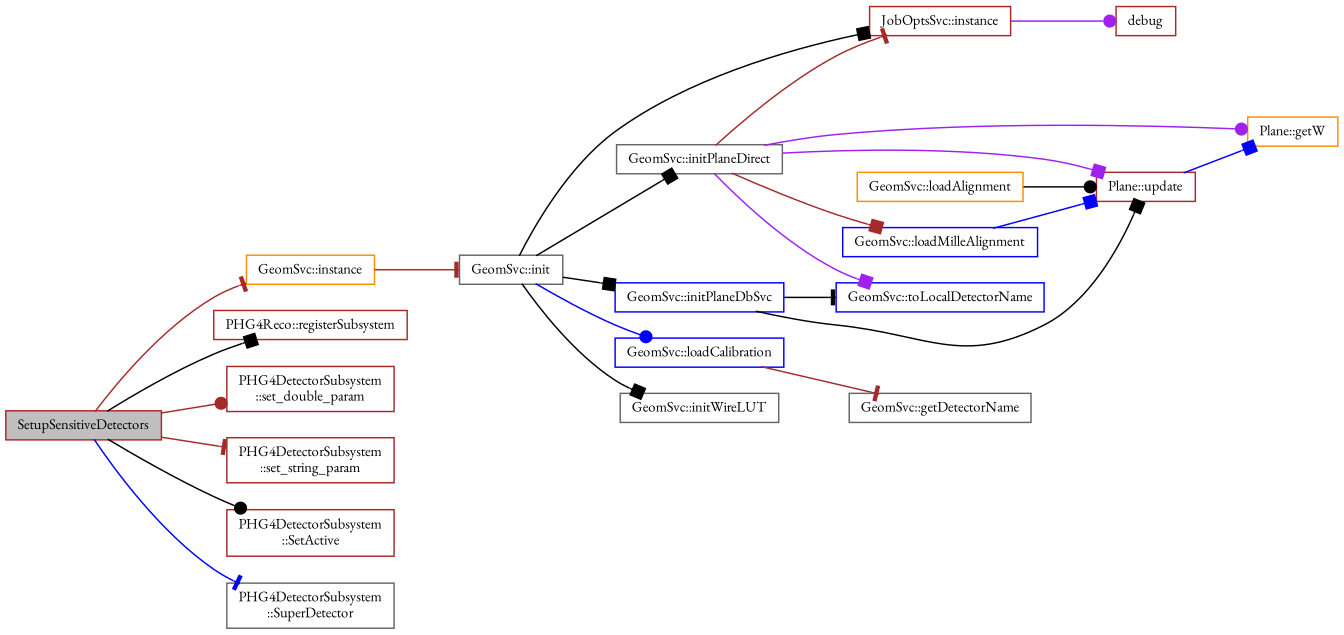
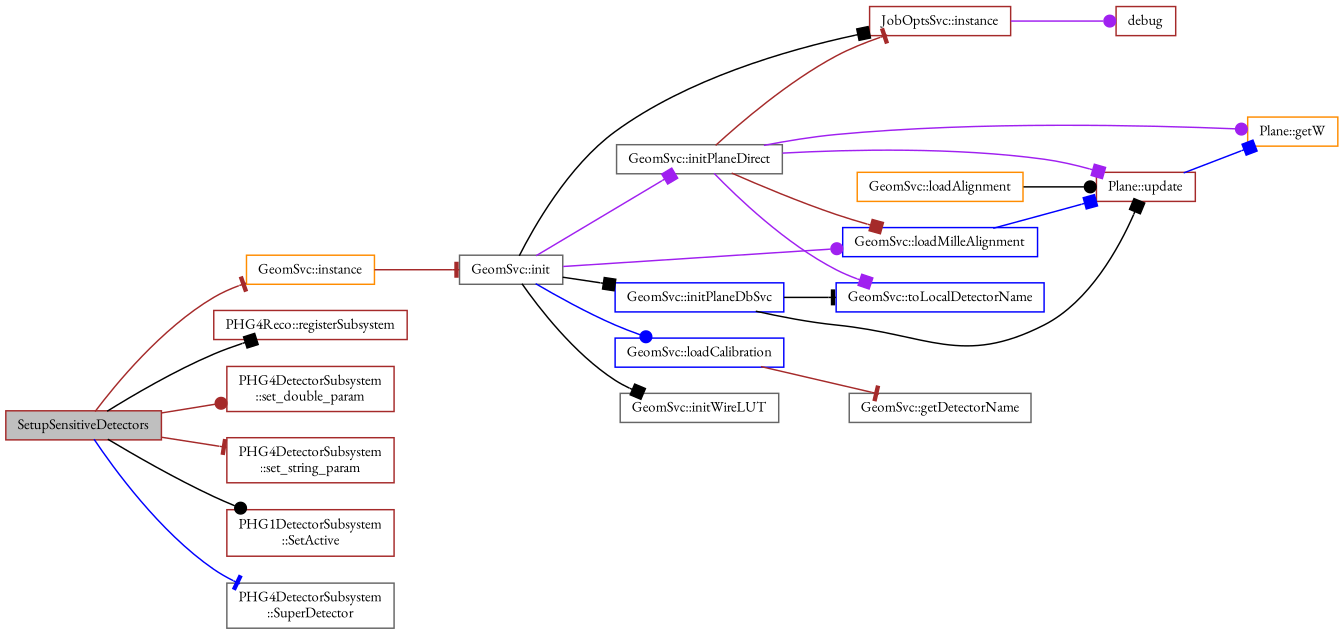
edge "GeomSvc::init" -> "GeomSvc::initPlaneDirect": color black -> purple
edge "GeomSvc::init" -> "GeomSvc::loadMilleAlignment": added
node "PHG4DetectorSubsystem ::SetActive": label "PHG4DetectorSubsystem ::SetActive" -> "PHG1DetectorSubsystem ::SetActive"
